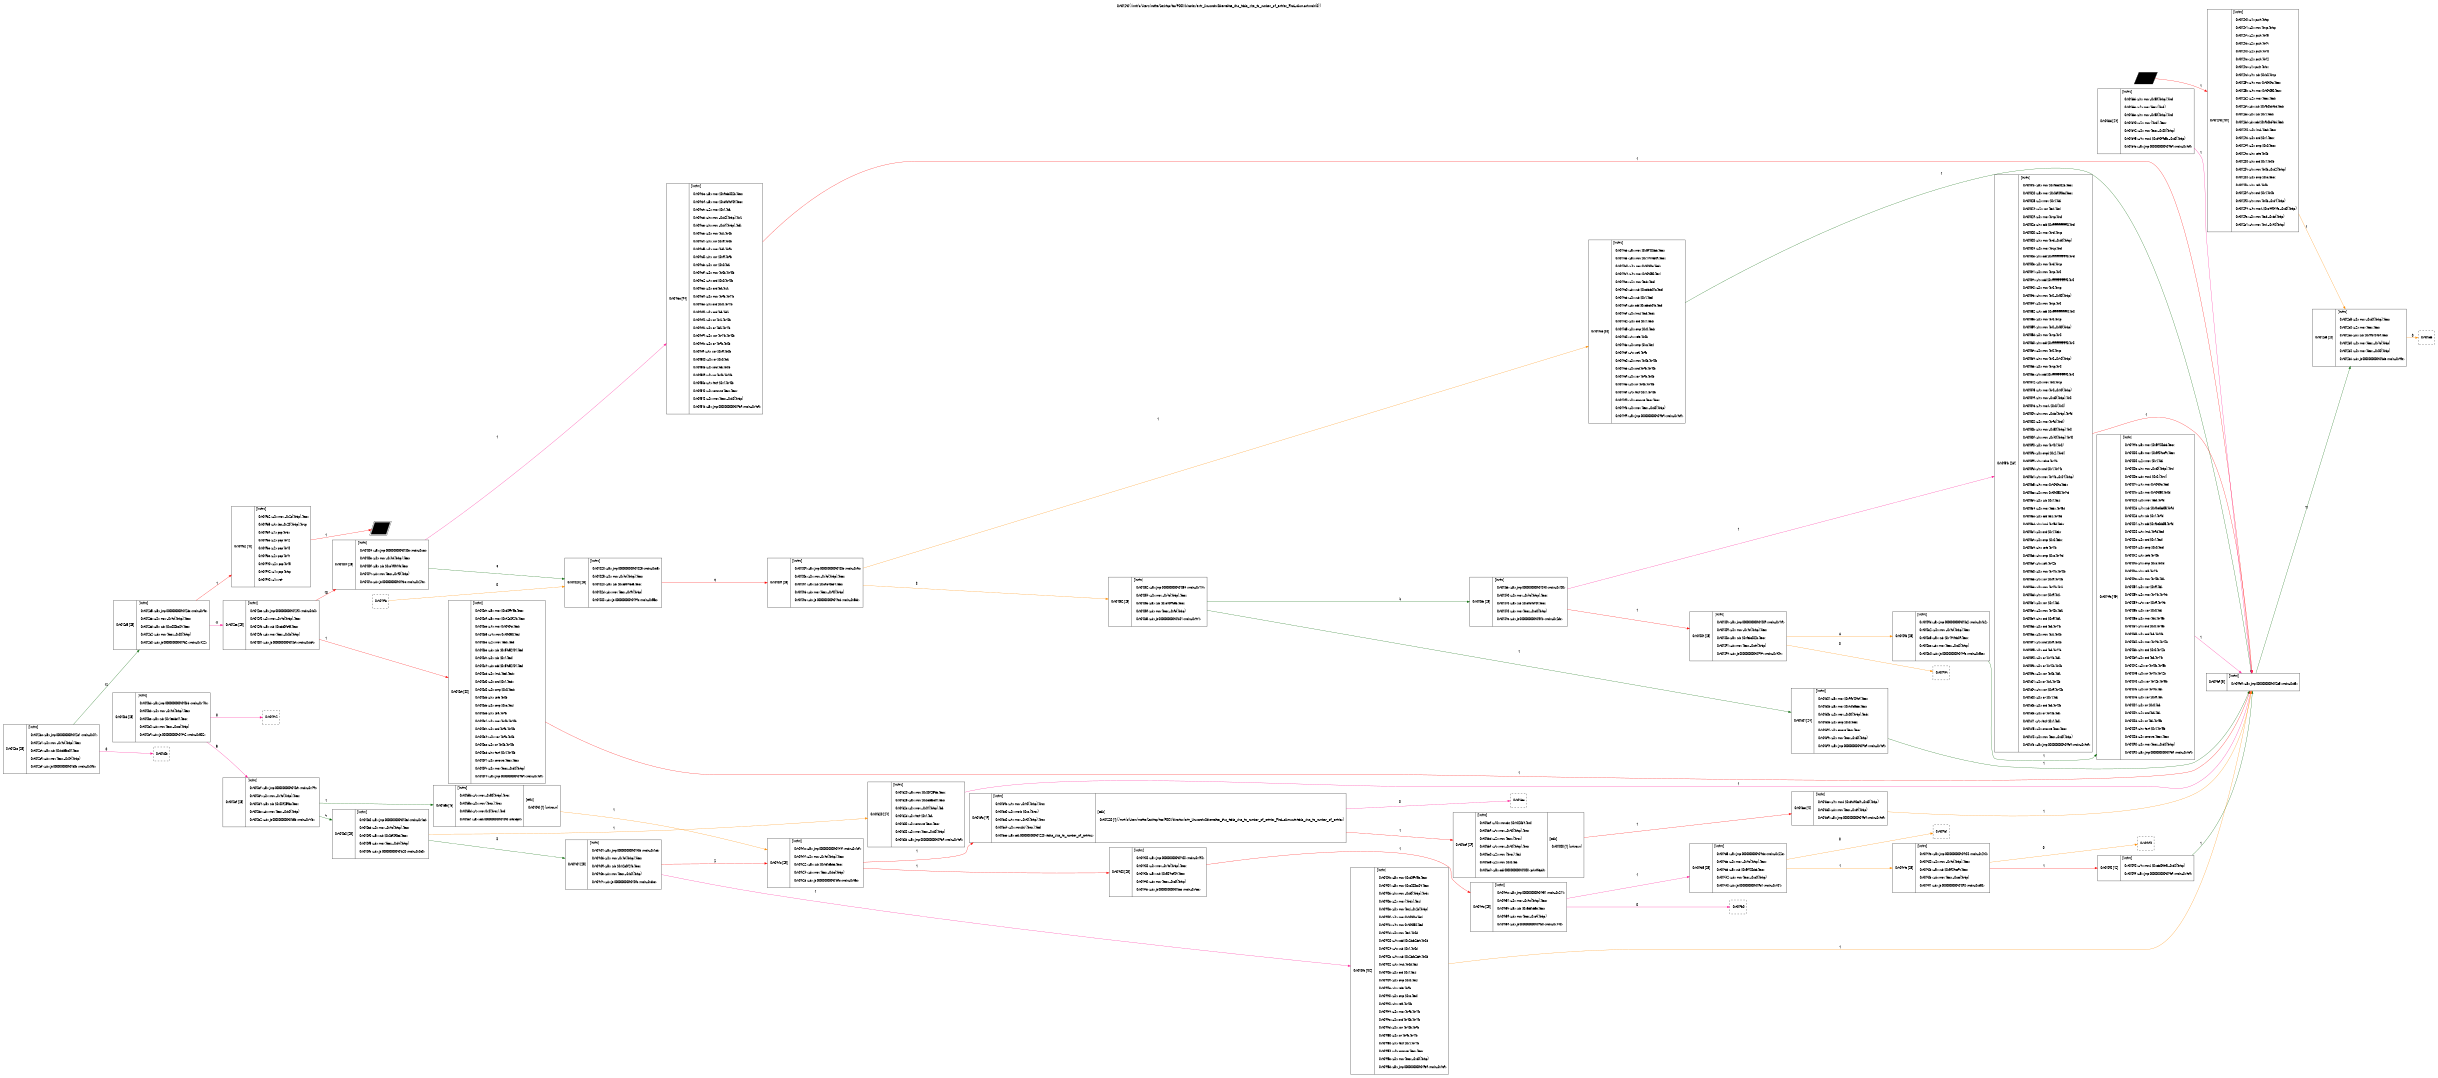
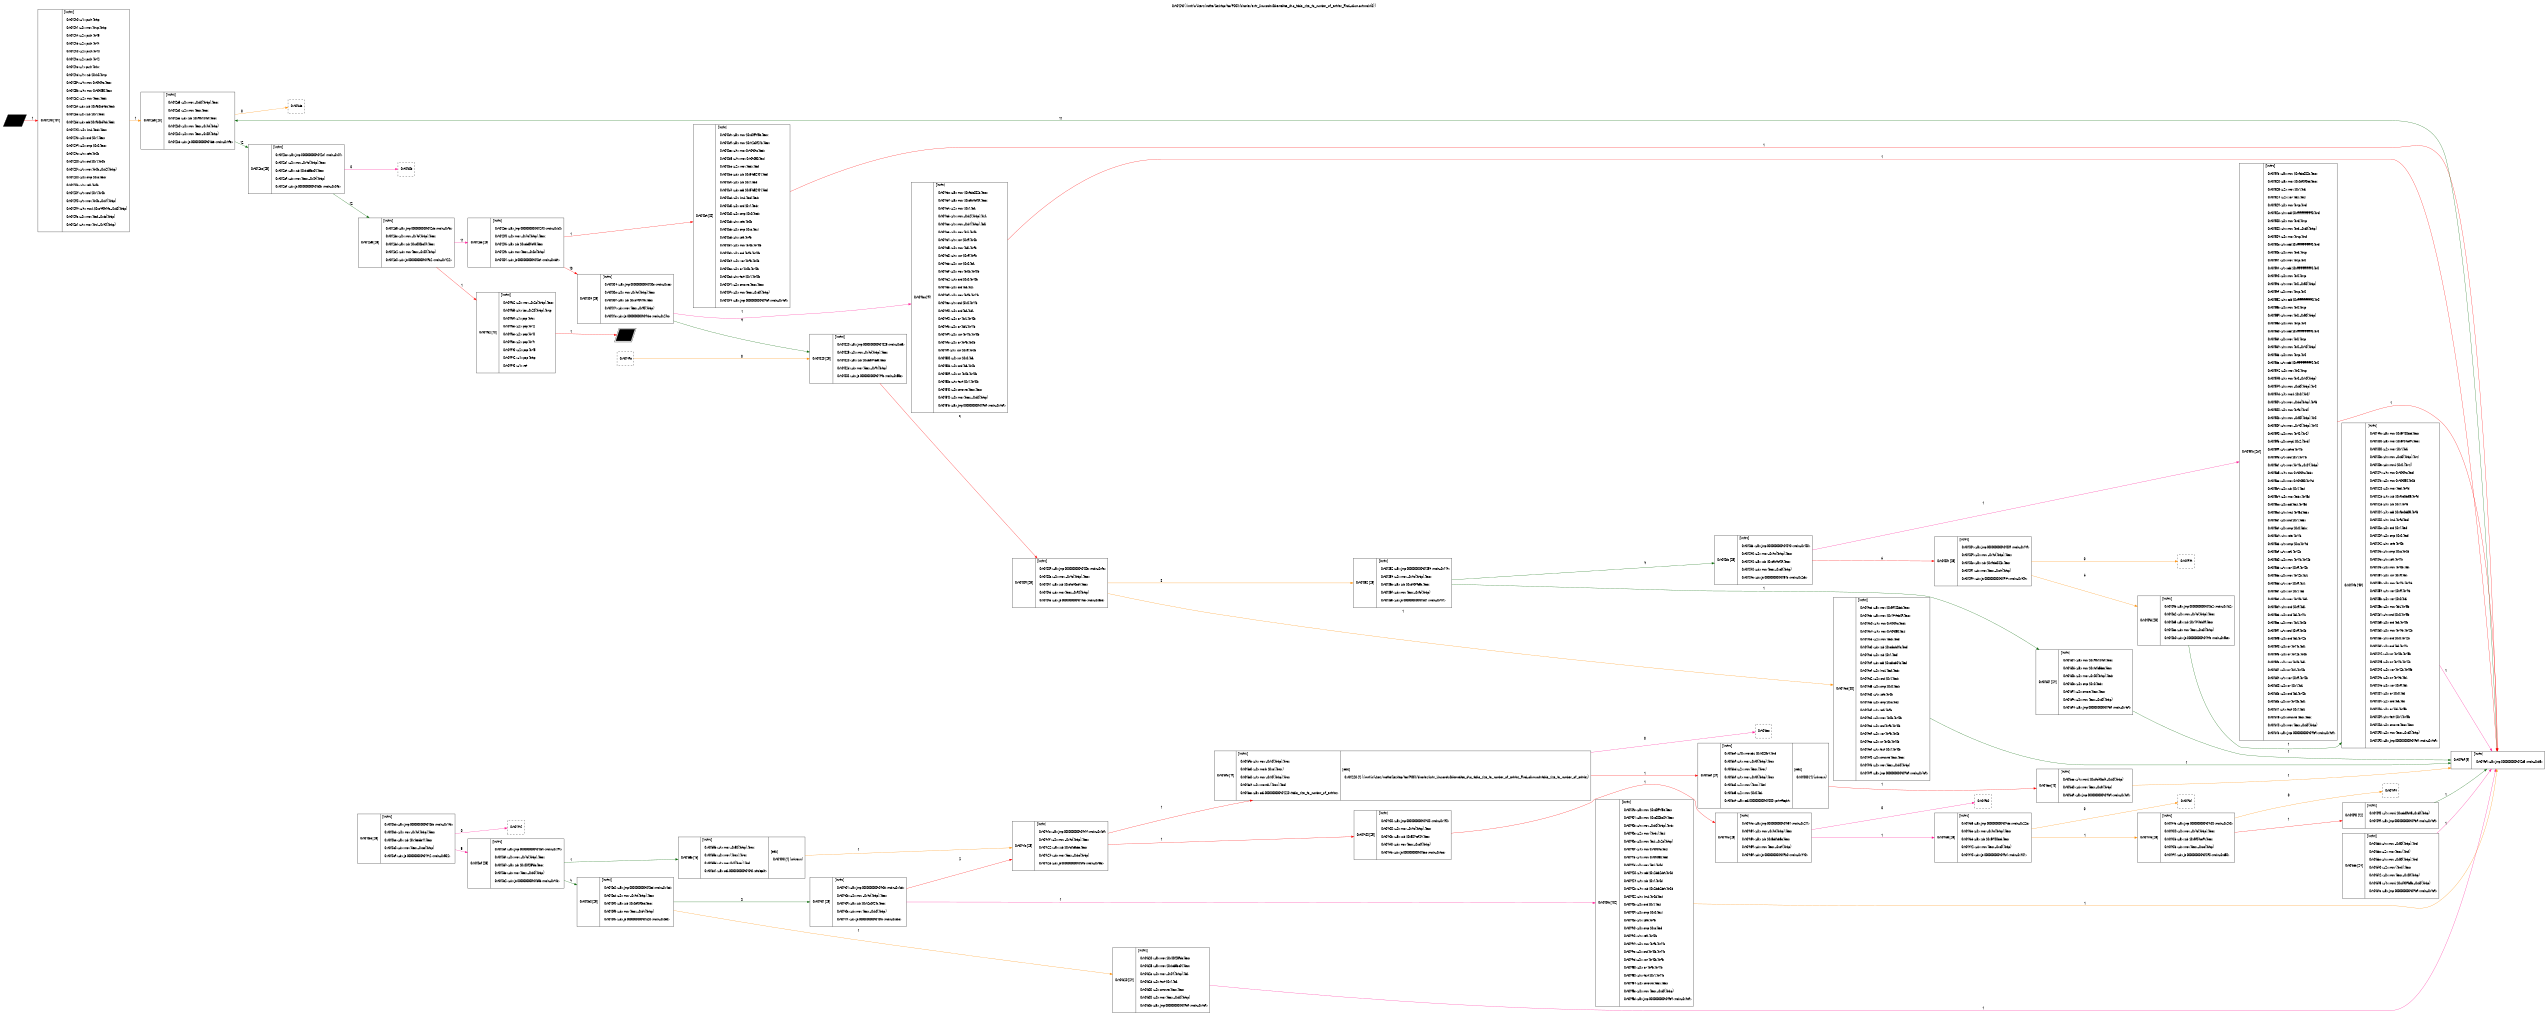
edge "0x4012a5 [23]" -> "0x4012bc [25]": added, label "12"
edge "0x40136b [25]" -> "0x401384 [25]": label " 1" -> " 6"
